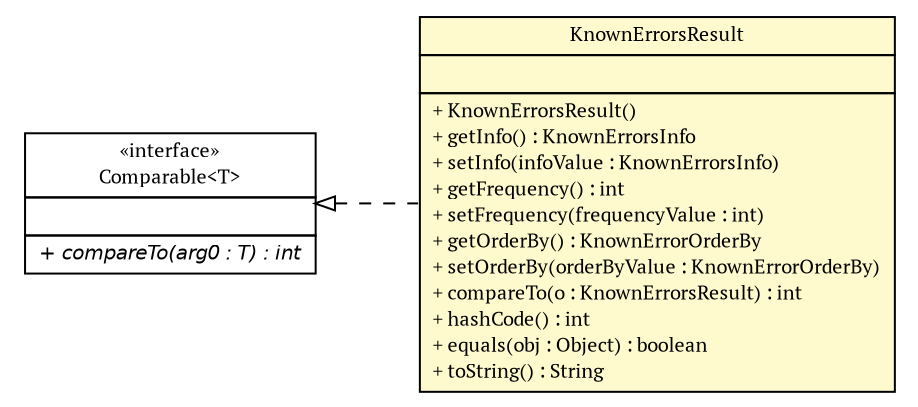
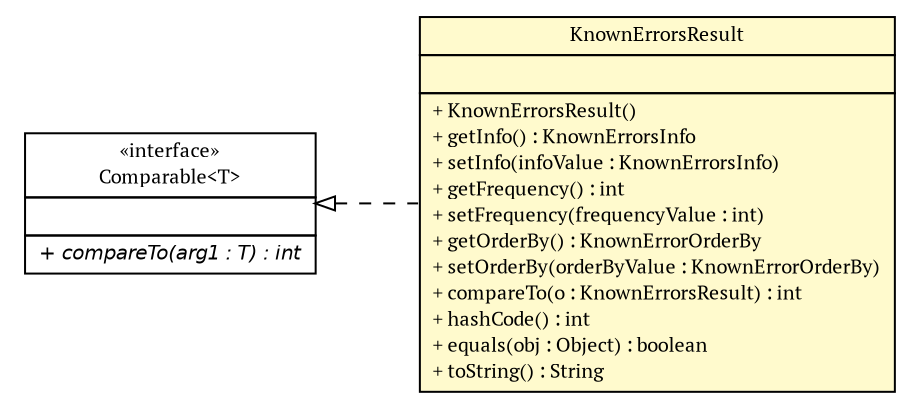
node "Comparable<T>": text "+ compareTo(arg0 : T) : int" -> "+ compareTo(arg1 : T) : int"
